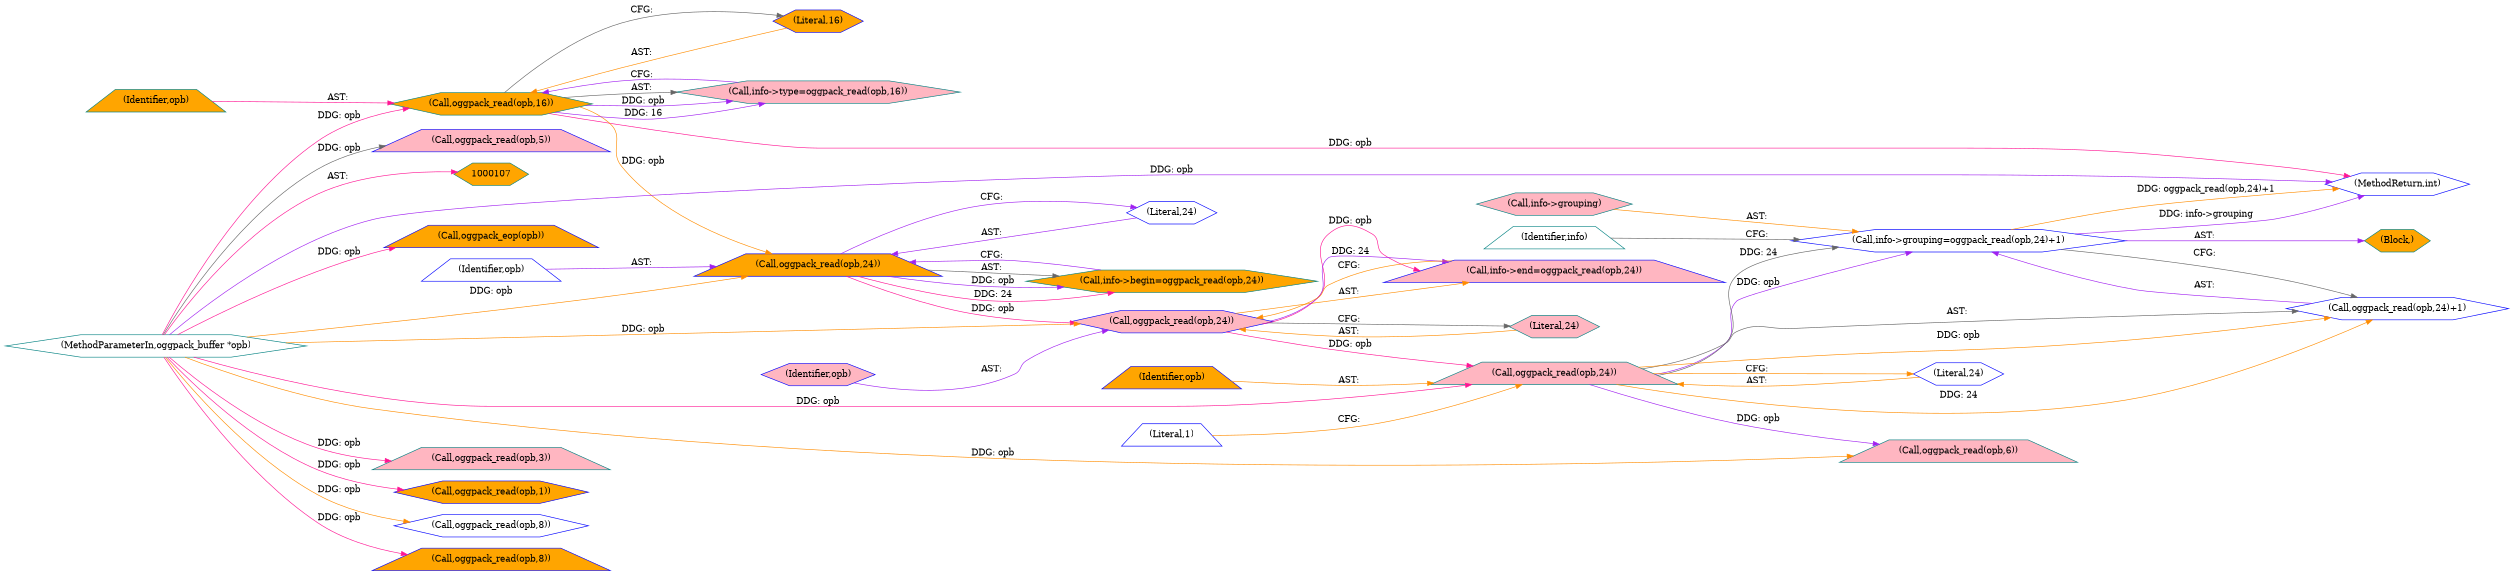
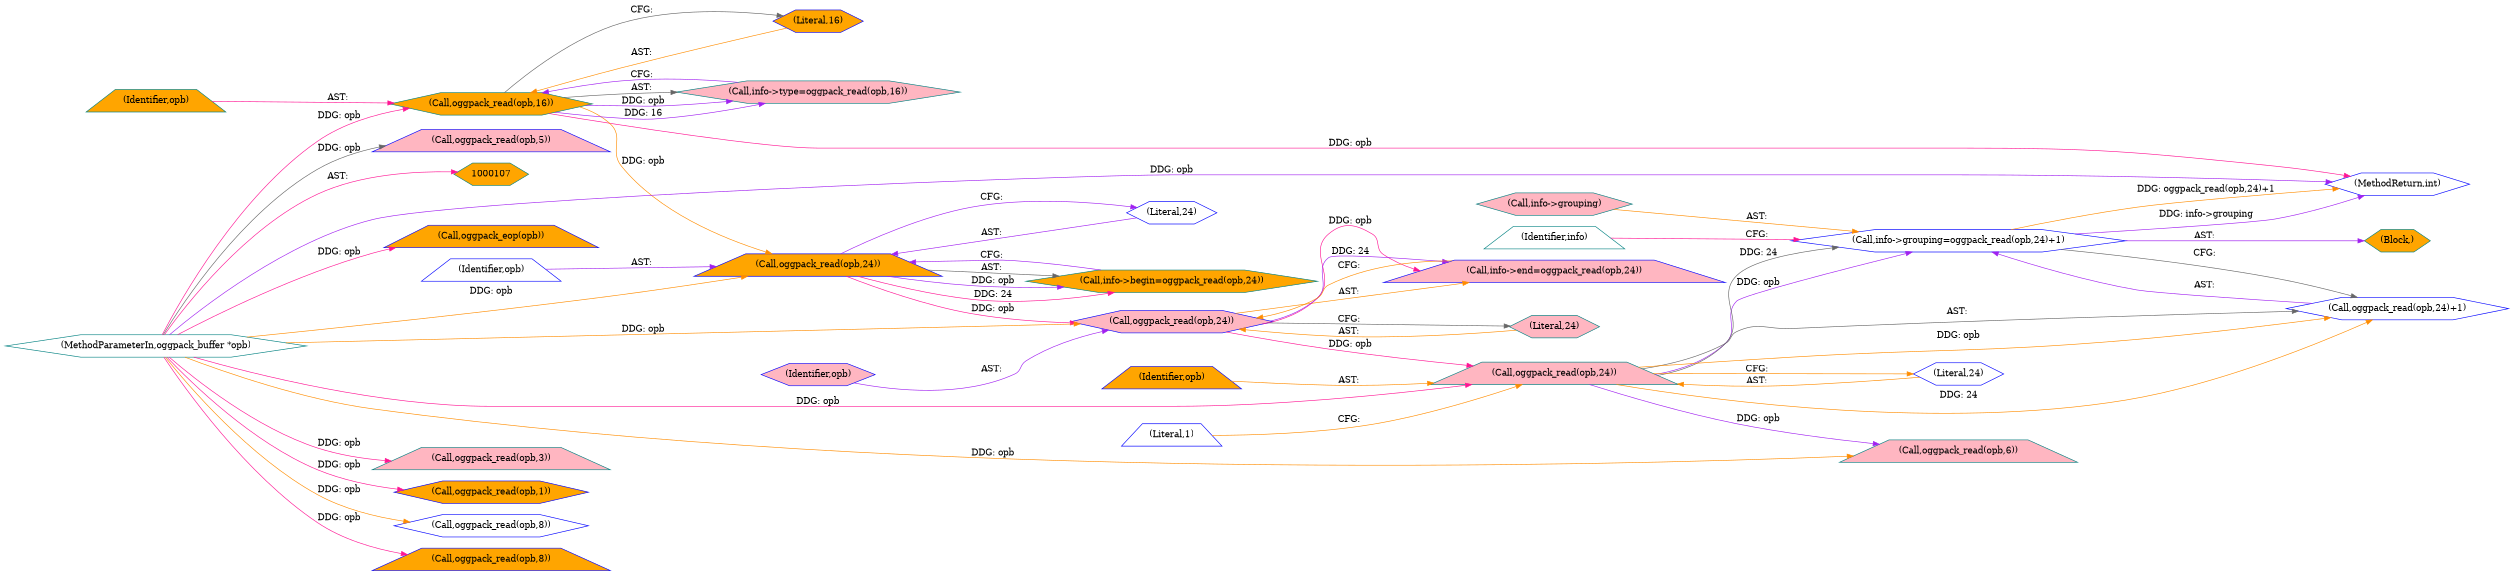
edge "(Identifier,info)" -> "(Call,info->grouping=oggpack_read(opb,24)+1)": color gray40 -> deeppink
